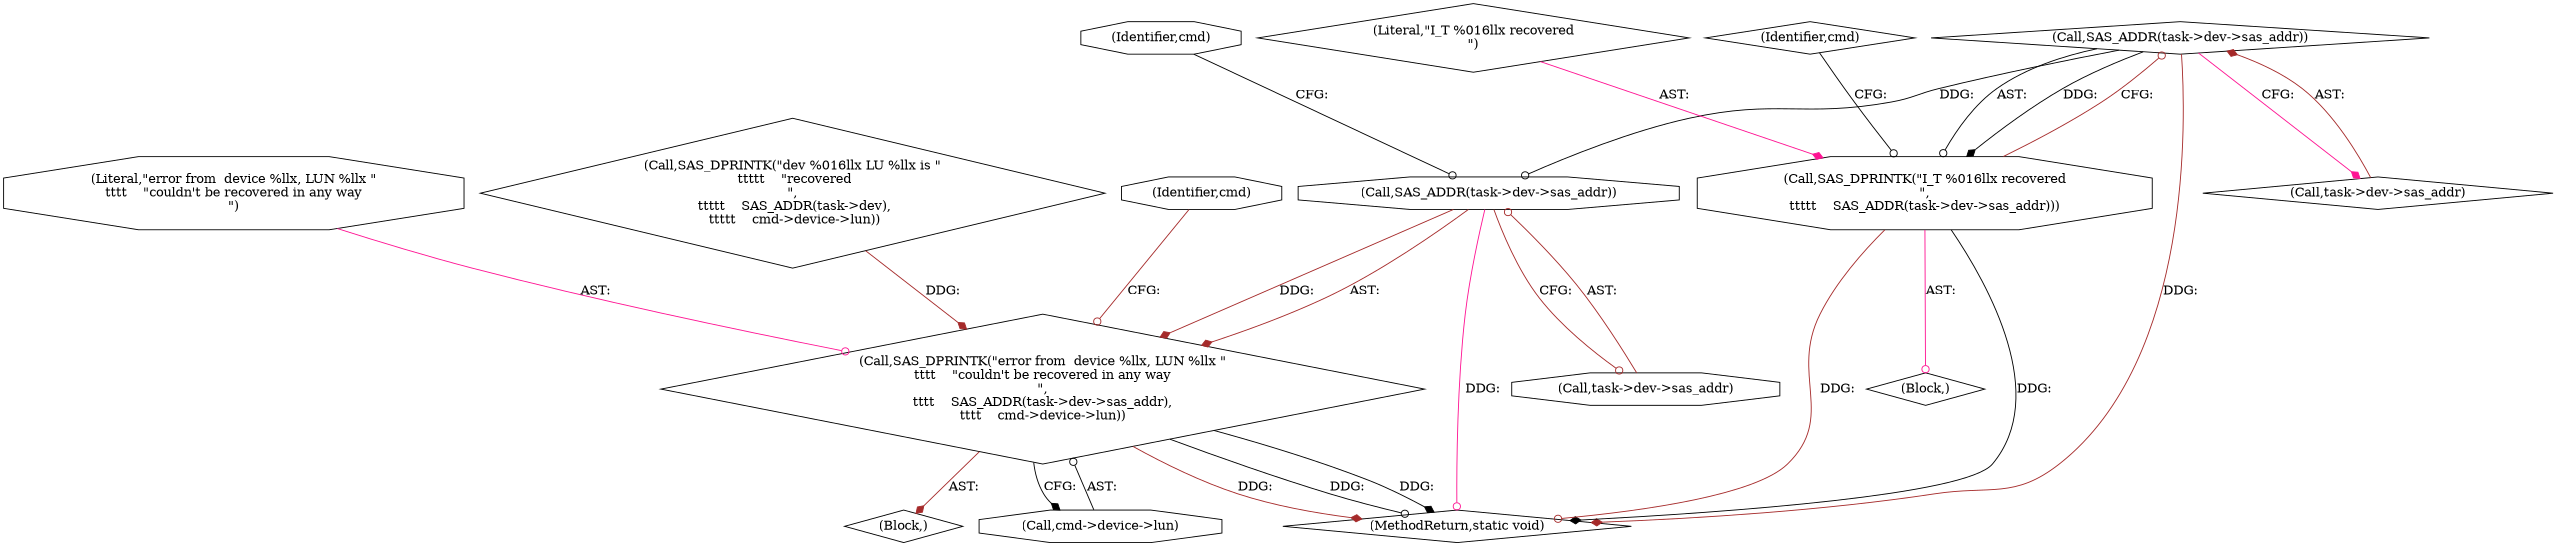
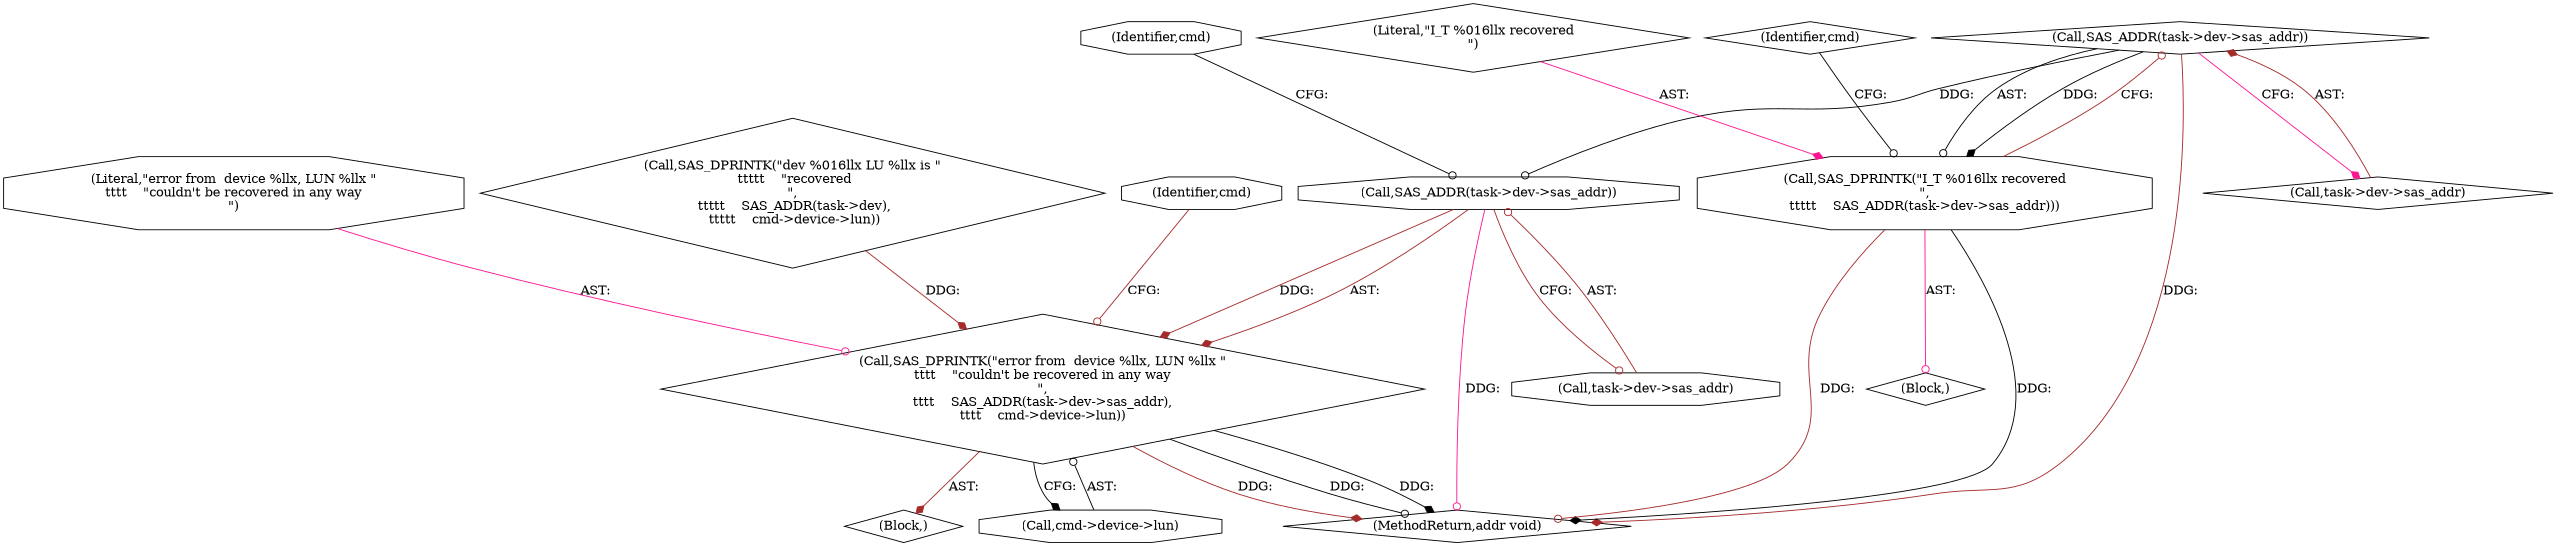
node "(MethodReturn,static void)": label "(MethodReturn,static void)" -> "(MethodReturn,addr void)"
